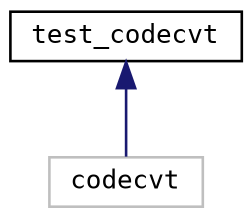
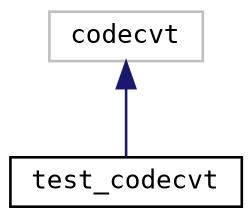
edge "codecvt" -> "test_codecvt": reversed
